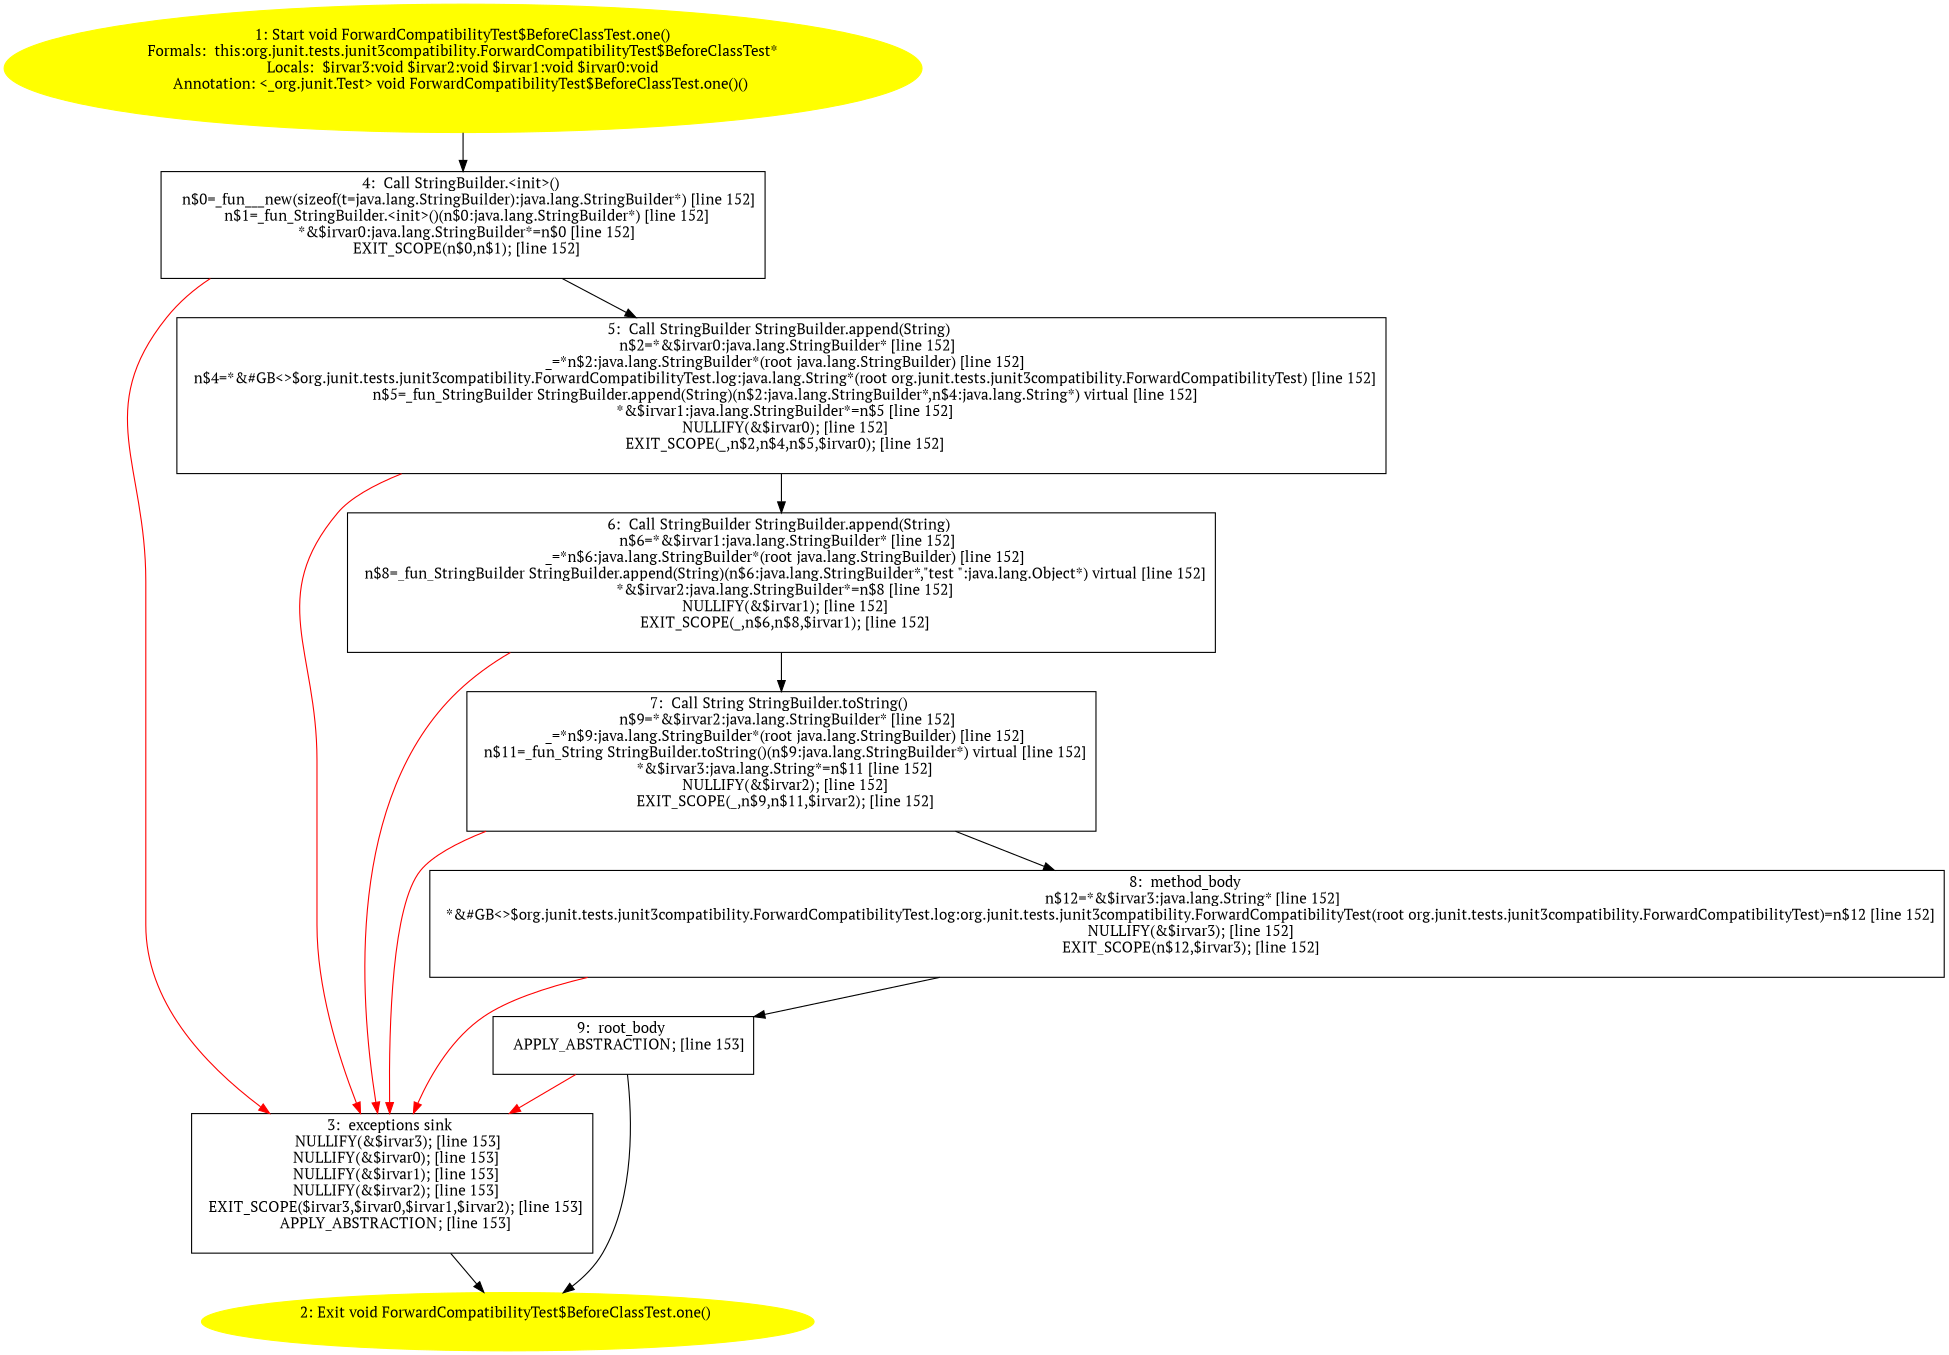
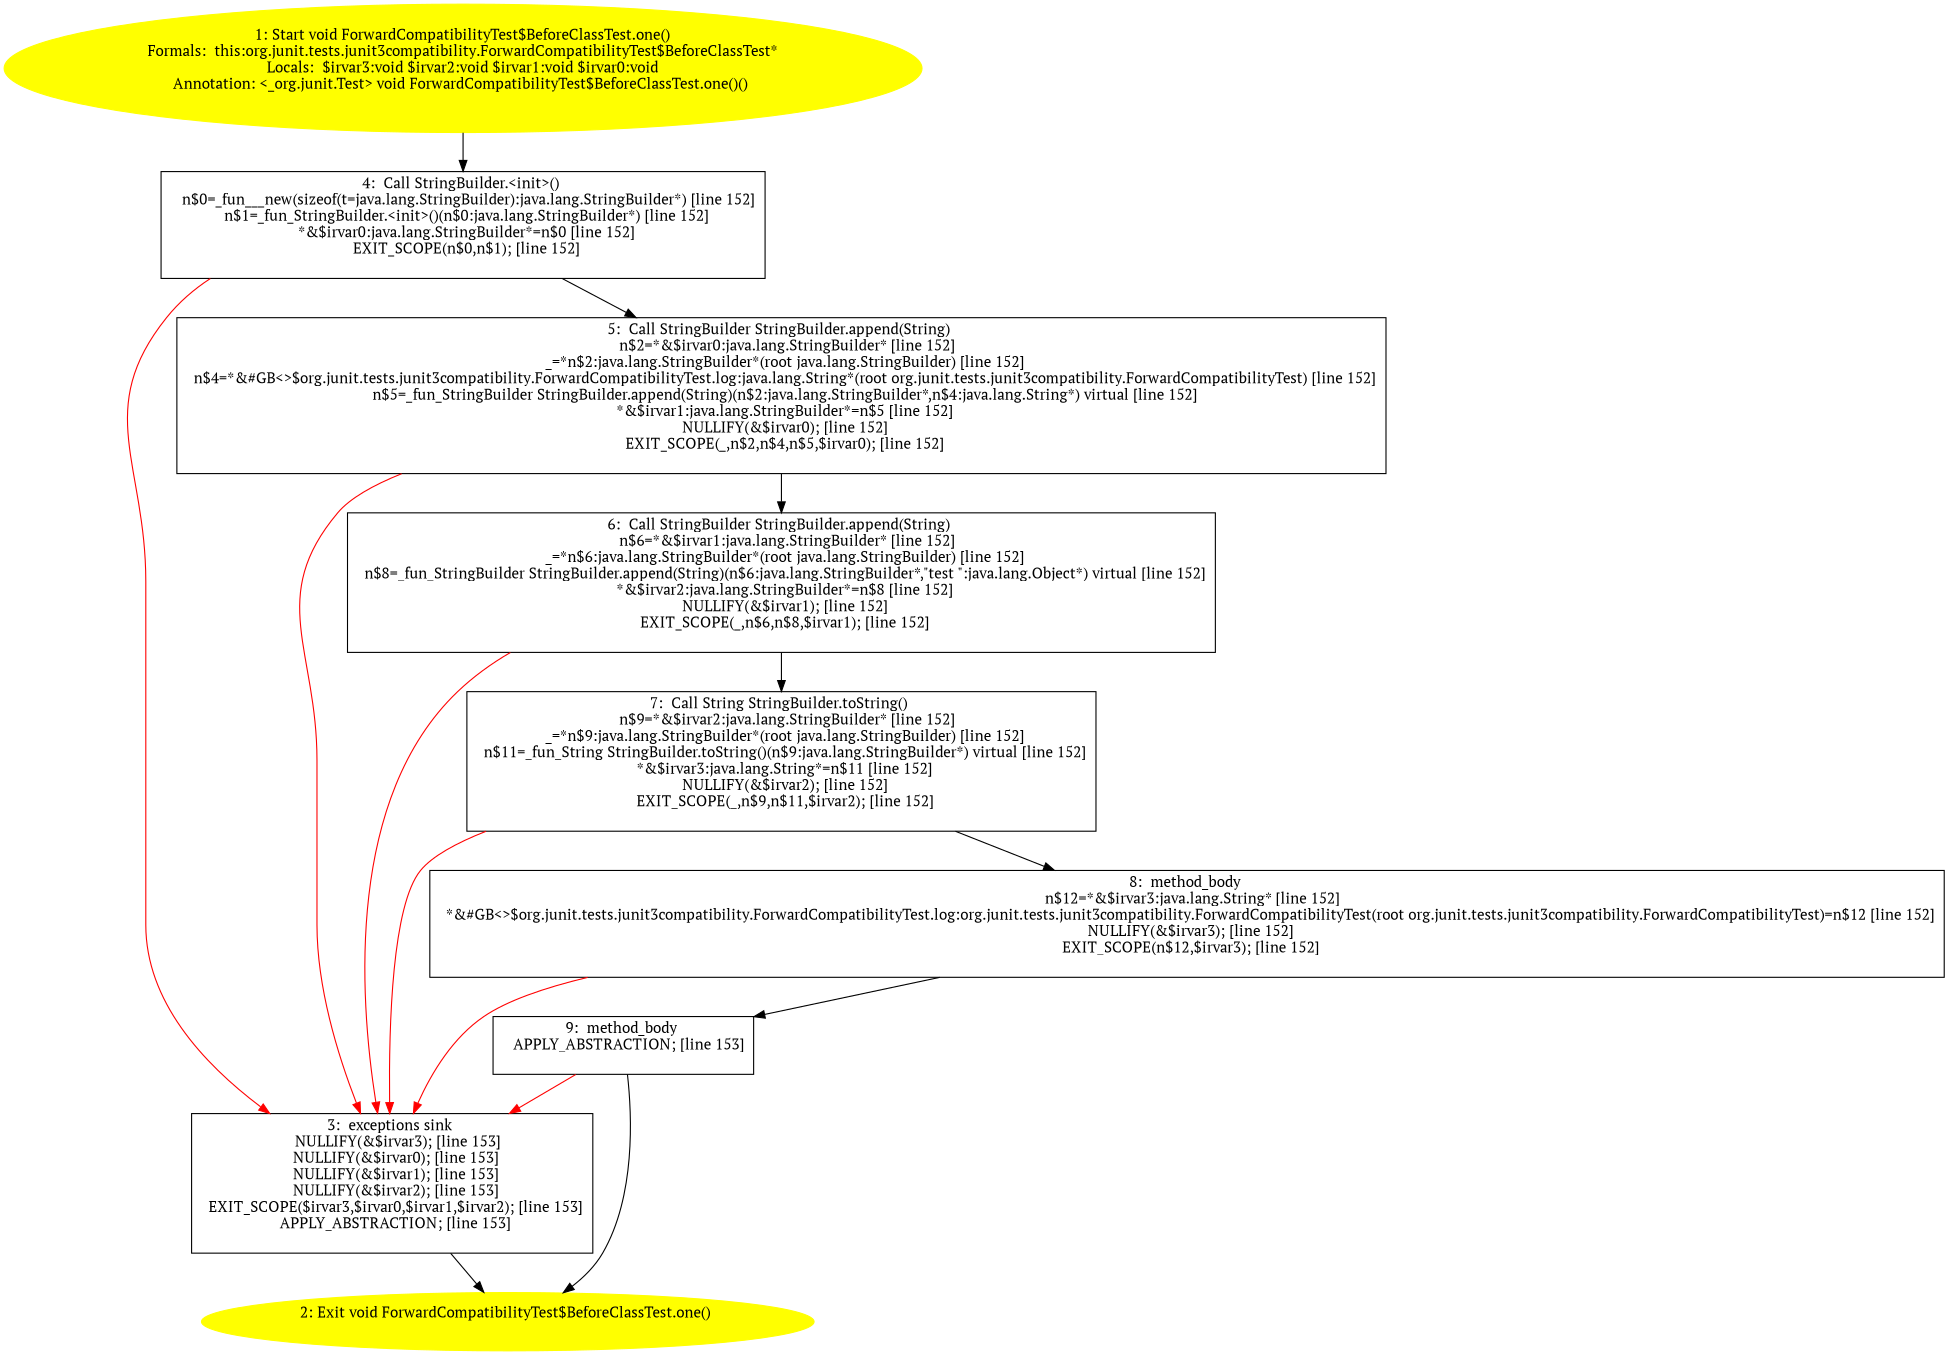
node "9:  root_body APPLY_ABSTRACTION; [line 153]": label "9:  root_body APPLY_ABSTRACTION; [line 153]" -> "9:  method_body APPLY_ABSTRACTION; [line 153]"
